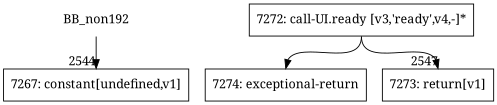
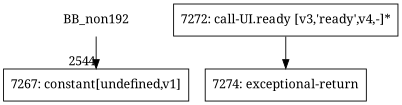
node "7273: return[v1]": removed
